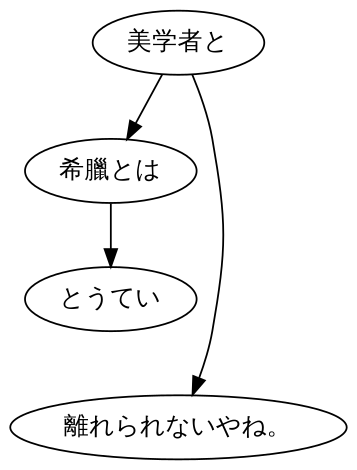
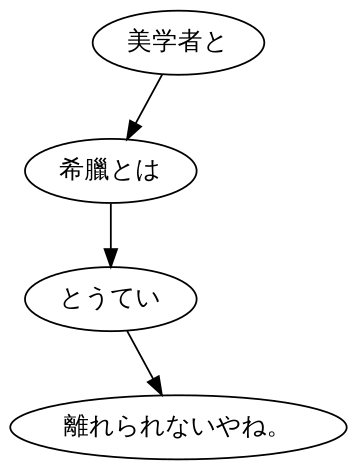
edge "美学者と" -> "離れられないやね。": now "とうてい" -> "離れられないやね。"
